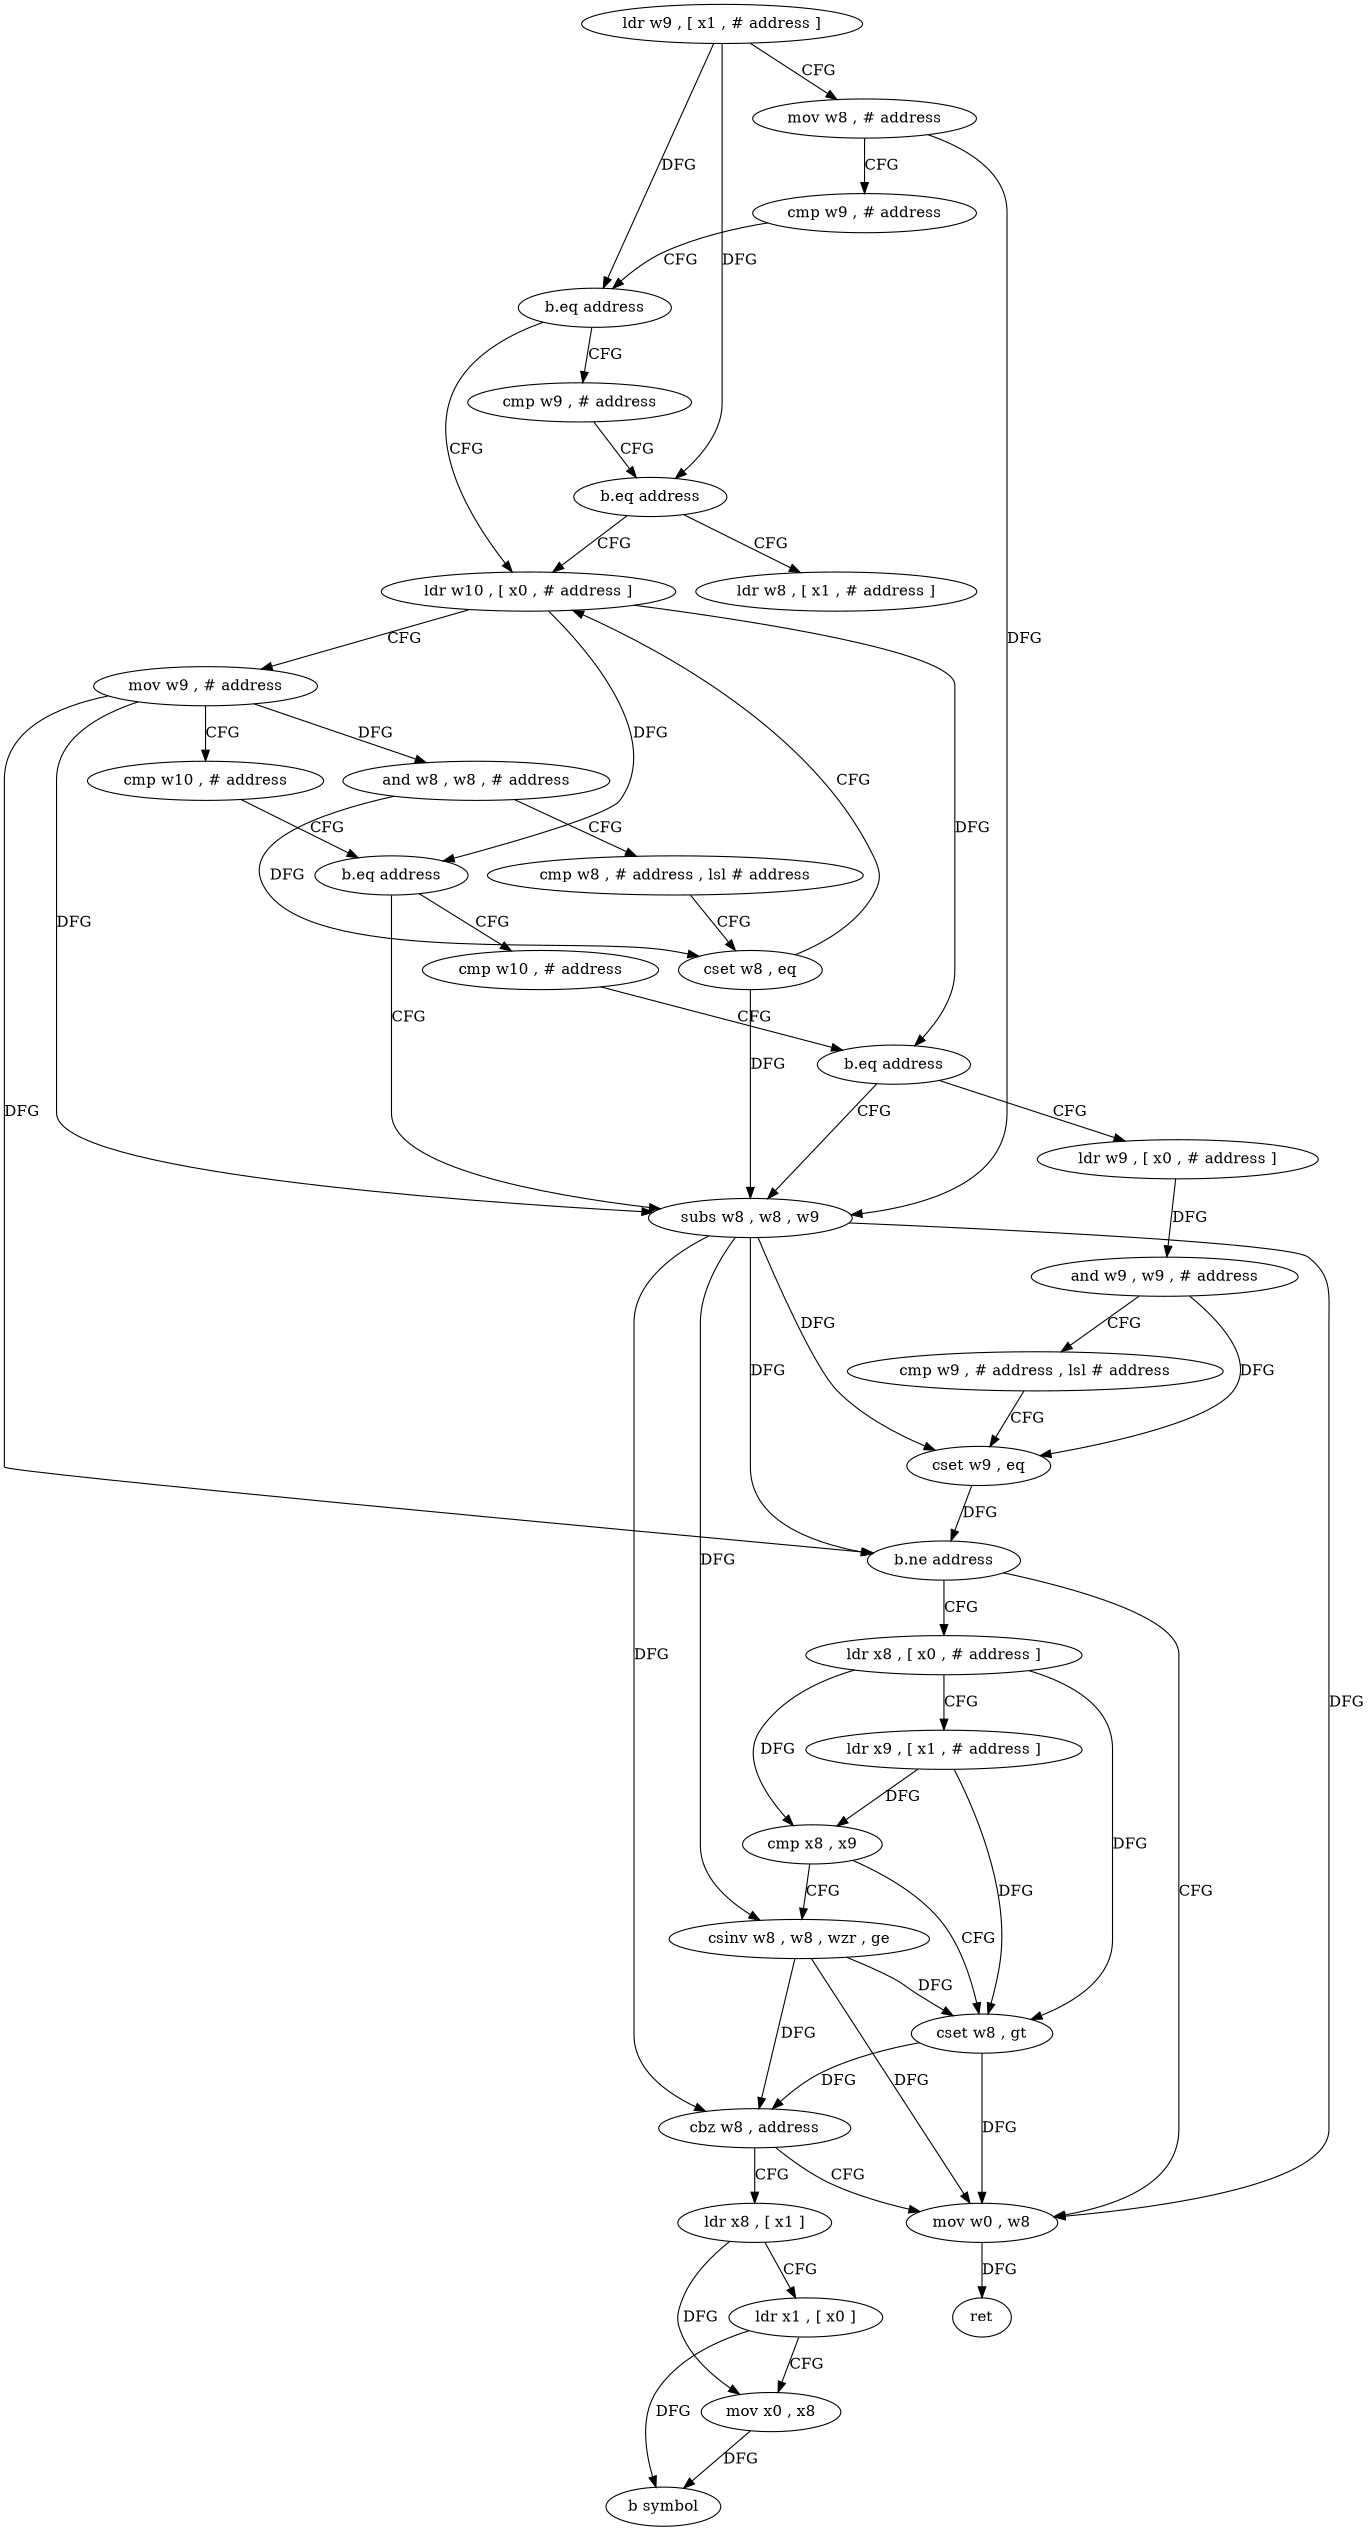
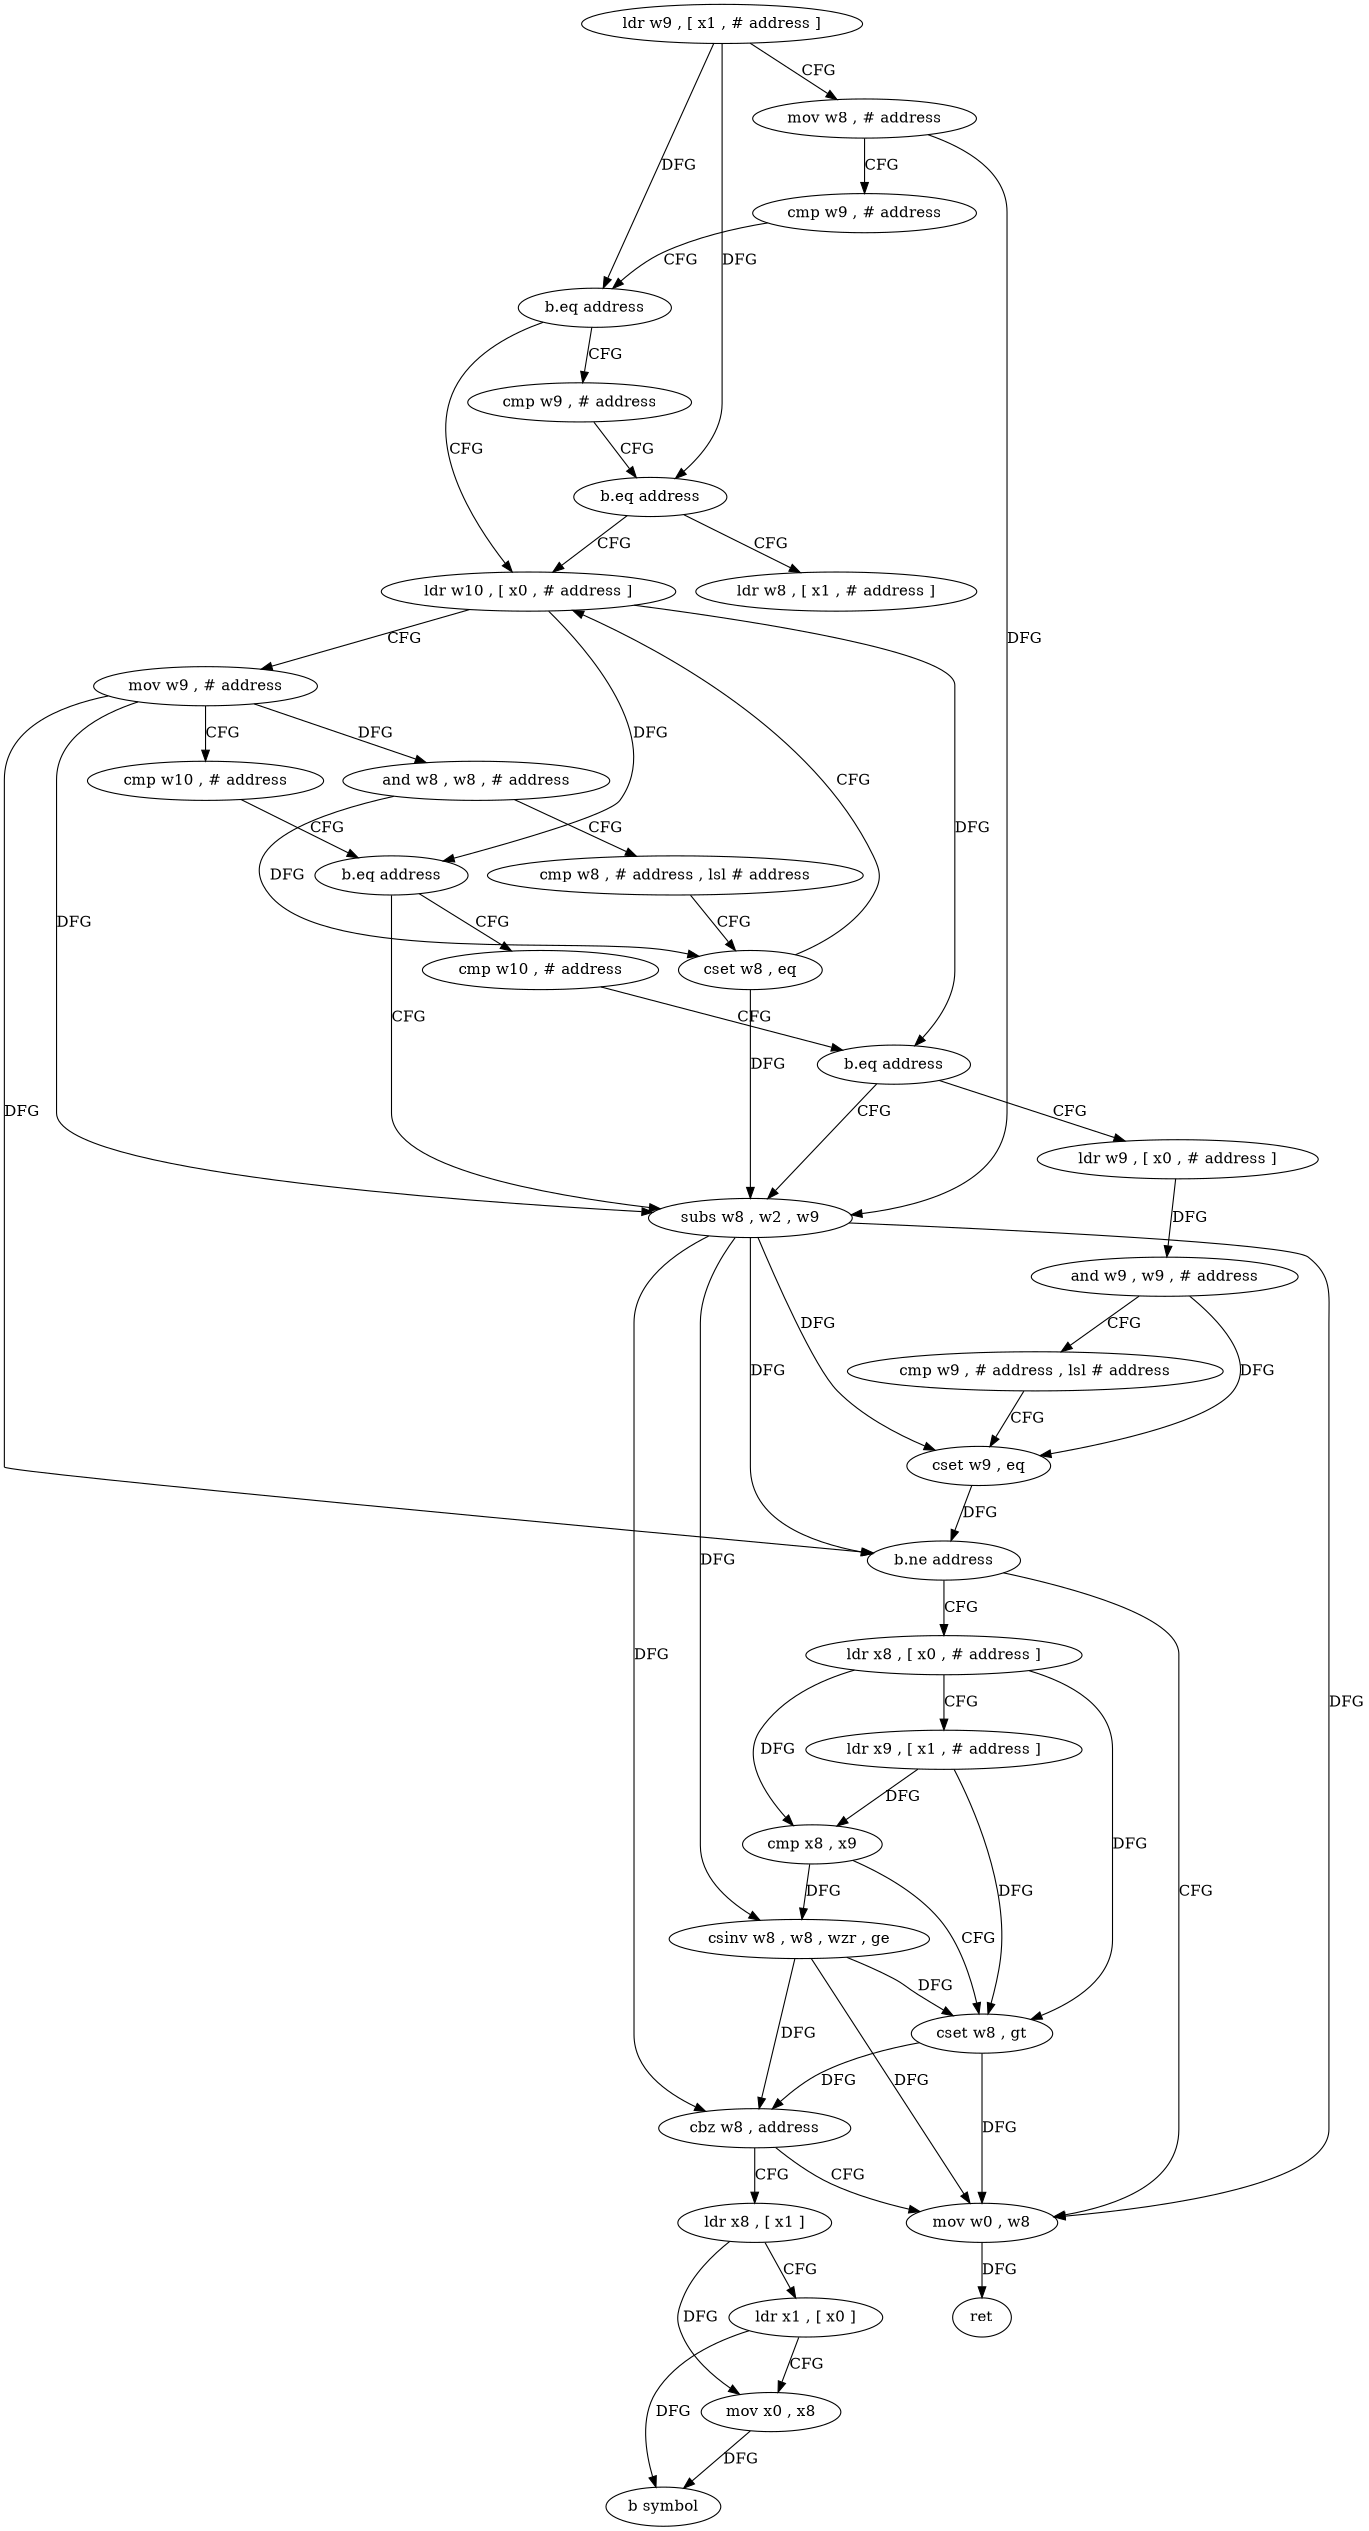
node "subs w8 , w8 , w9": label "subs w8 , w8 , w9" -> "subs w8 , w2 , w9"
edge "cmp x8 , x9" -> "csinv w8 , w8 , wzr , ge": label "CFG" -> "DFG"
